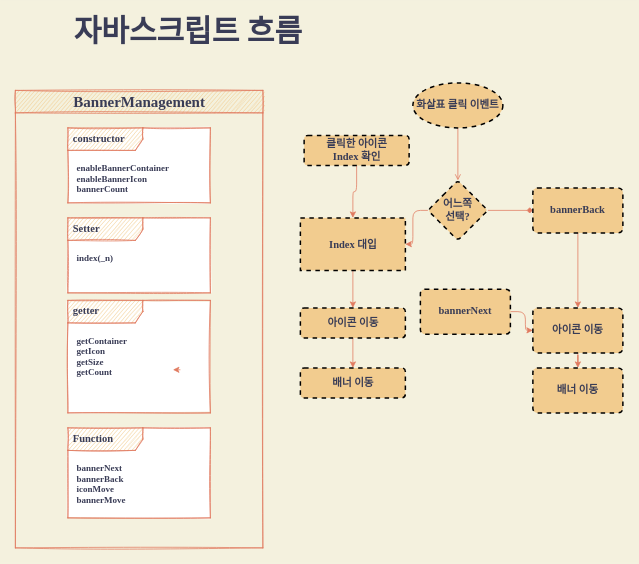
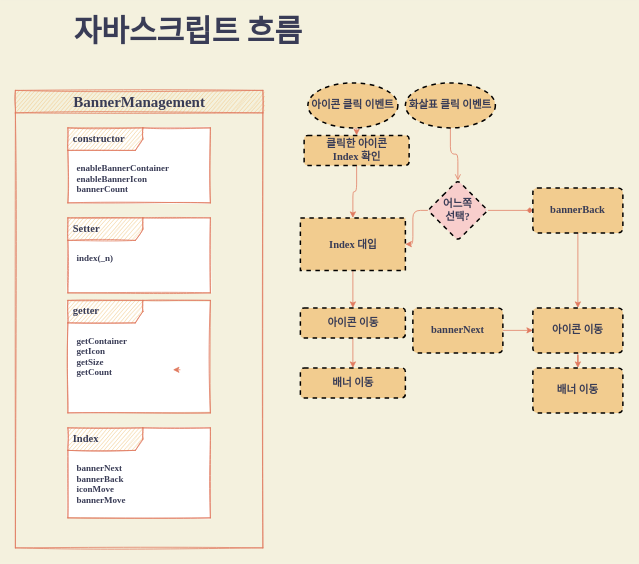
node "아이콘 클릭 이벤트": added
node "화살표 클릭 이벤트": moved (458, 105) -> (450, 105)
edge "아이콘 클릭 이벤트" -> "클릭한 아이콘 Index 확인": added
node "어느쪽 선택?": fillcolor #f2cc8f -> #f8cecc
node "bannerNext": moved (465, 312) -> (458, 330)
node "Function": label "Function" -> "Index"
